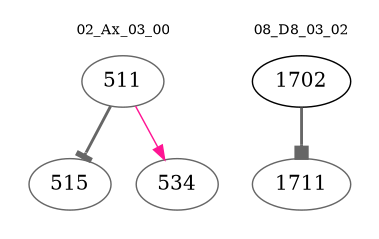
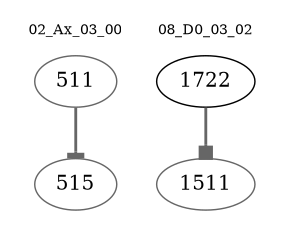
cluster "08_D8_03_02": label "08_D8_03_02" -> "08_D0_03_02"
node "1702": label "1702" -> "1722"
node "534": removed
node "1711": label "1711" -> "1511"
